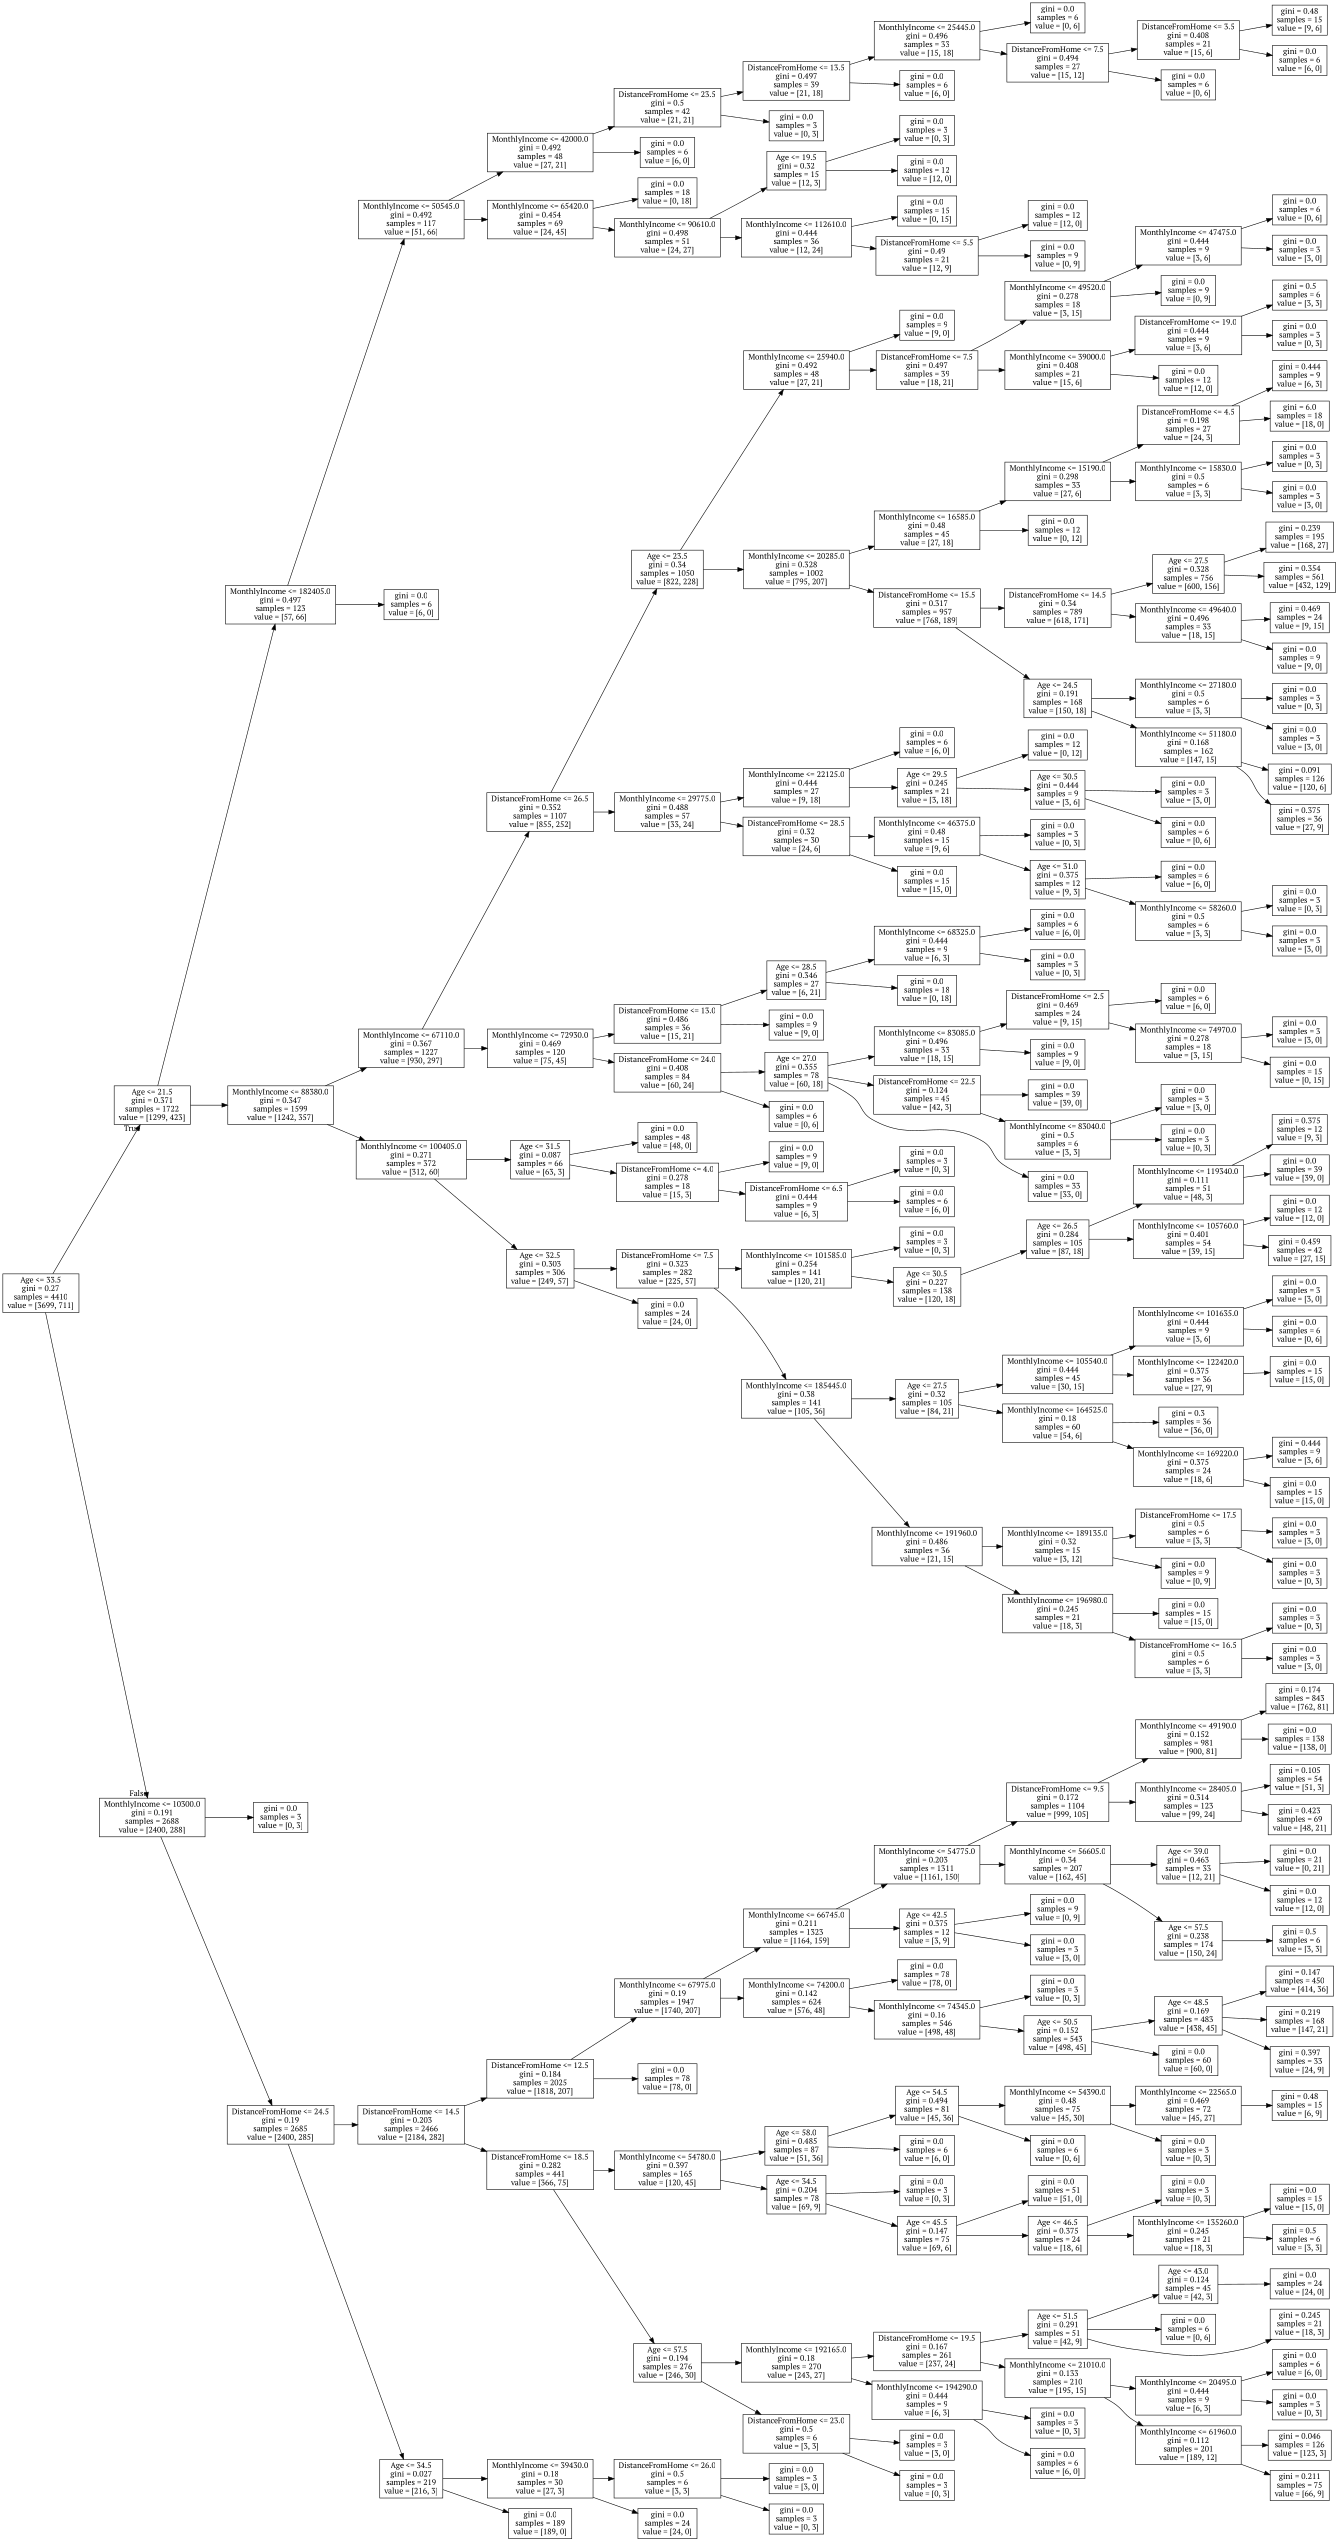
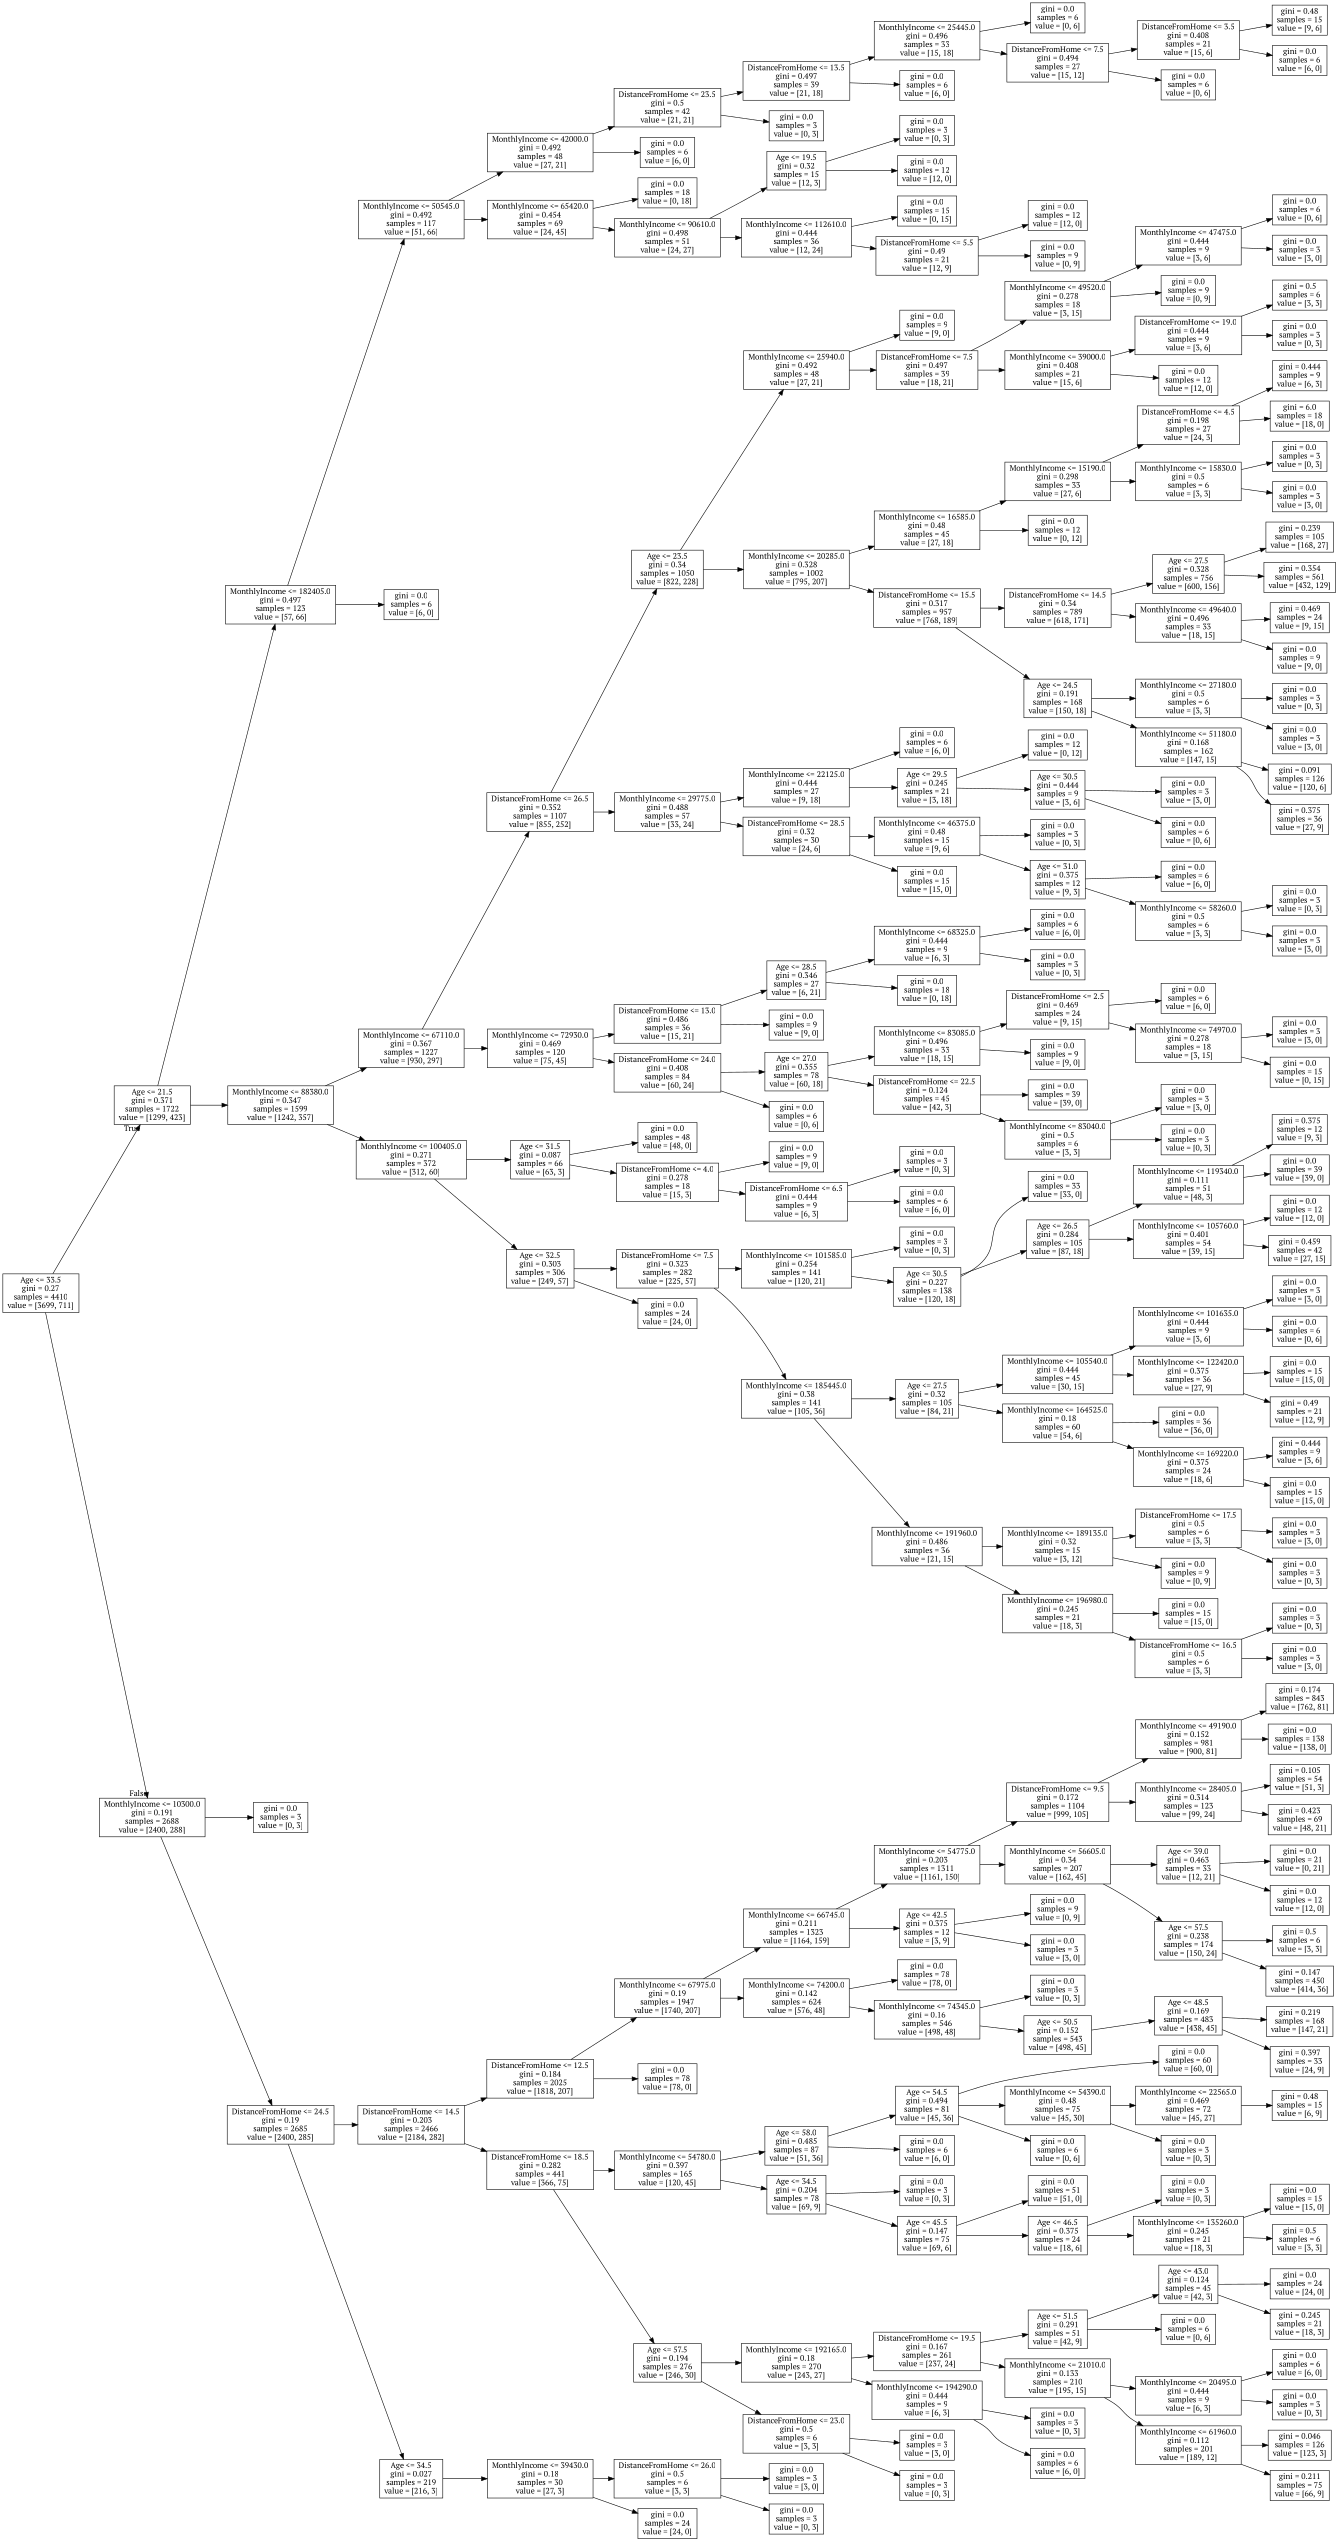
node "gini = 0.239 samples = 195 value = [168, 27]": label "gini = 0.239 samples = 195 value = [168, 27]" -> "gini = 0.239 samples = 105 value = [168, 27]"
edge "Age <= 27.0 gini = 0.355 samples = 78 value = [60, 18]" -> "gini = 0.0 samples = 33 value = [33, 0]": now "Age <= 30.5 gini = 0.227 samples = 138 value = [120, 18]" -> "gini = 0.0 samples = 33 value = [33, 0]"
node "gini = 0.49 samples = 21 value = [12, 9]": added
node "gini = 0.3 samples = 36 value = [36, 0]": label "gini = 0.3 samples = 36 value = [36, 0]" -> "gini = 0.0 samples = 36 value = [36, 0]"
edge "Age <= 48.5 gini = 0.169 samples = 483 value = [438, 45]" -> "gini = 0.147 samples = 450 value = [414, 36]": now "Age <= 57.5 gini = 0.238 samples = 174 value = [150, 24]" -> "gini = 0.147 samples = 450 value = [414, 36]"
edge "Age <= 50.5 gini = 0.152 samples = 543 value = [498, 45]" -> "gini = 0.0 samples = 60 value = [60, 0]": now "Age <= 54.5 gini = 0.494 samples = 81 value = [45, 36]" -> "gini = 0.0 samples = 60 value = [60, 0]"
edge "Age <= 51.5 gini = 0.291 samples = 51 value = [42, 9]" -> "gini = 0.245 samples = 21 value = [18, 3]": now "Age <= 43.0 gini = 0.124 samples = 45 value = [42, 3]" -> "gini = 0.245 samples = 21 value = [18, 3]"
node "gini = 0.0 samples = 189 value = [189, 0]": removed
